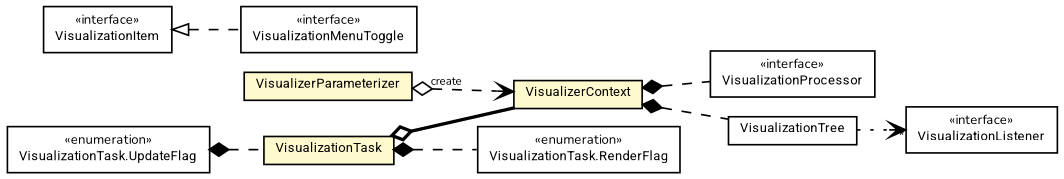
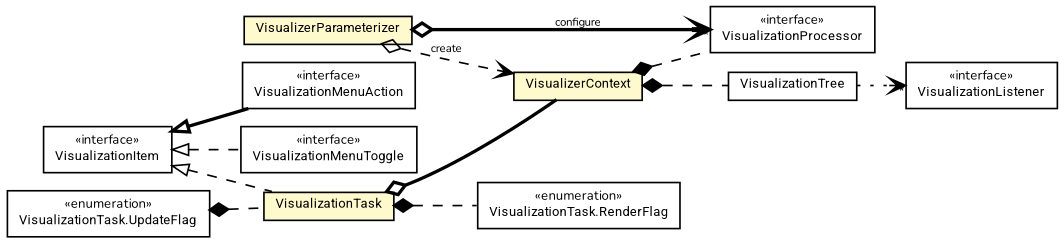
edge "VisualizerParameterizer" -- "VisualizationProcessor": added, label "configure"
node "VisualizationMenuAction": added
edge "VisualizationTask" -> "VisualizationItem": added
